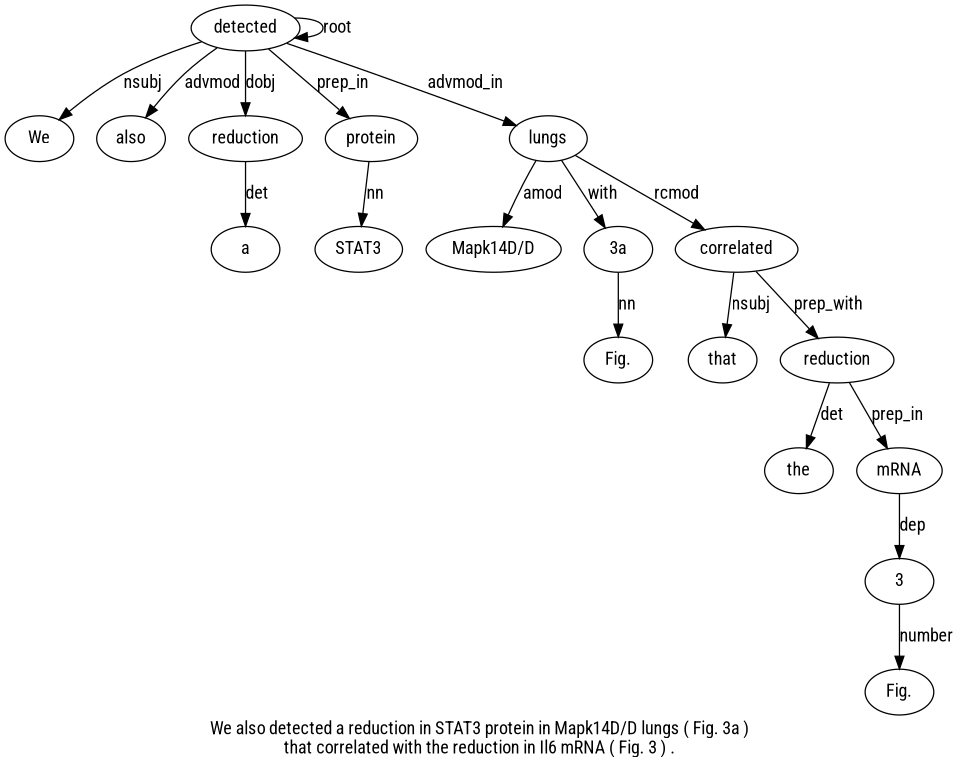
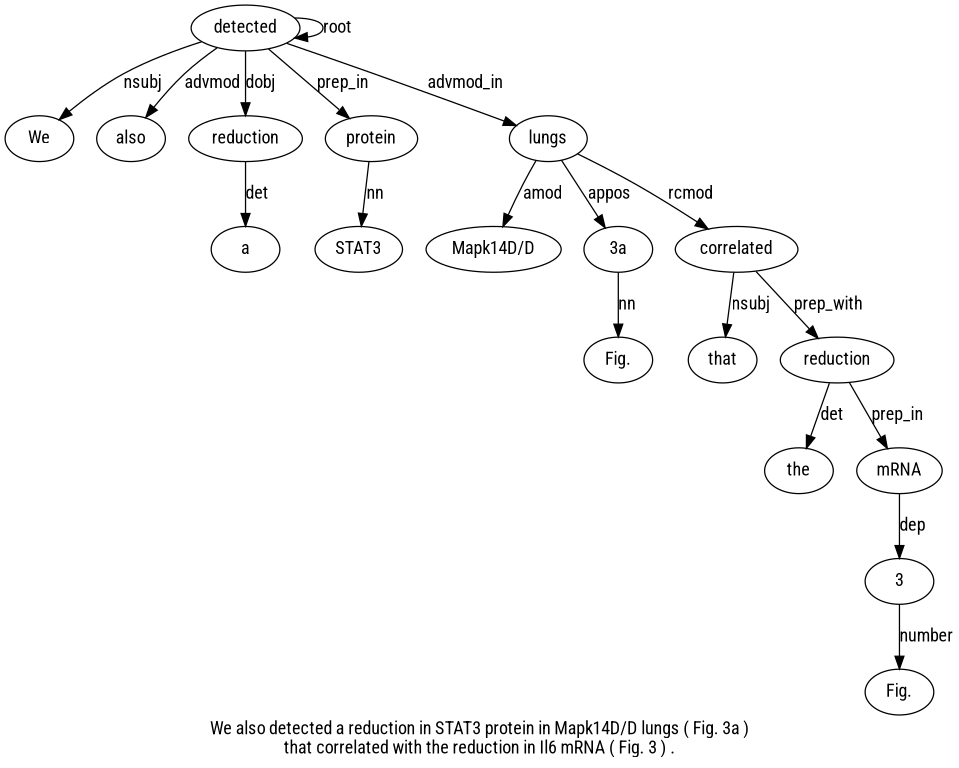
edge "lungs" -> "3a": label "with" -> "appos"
